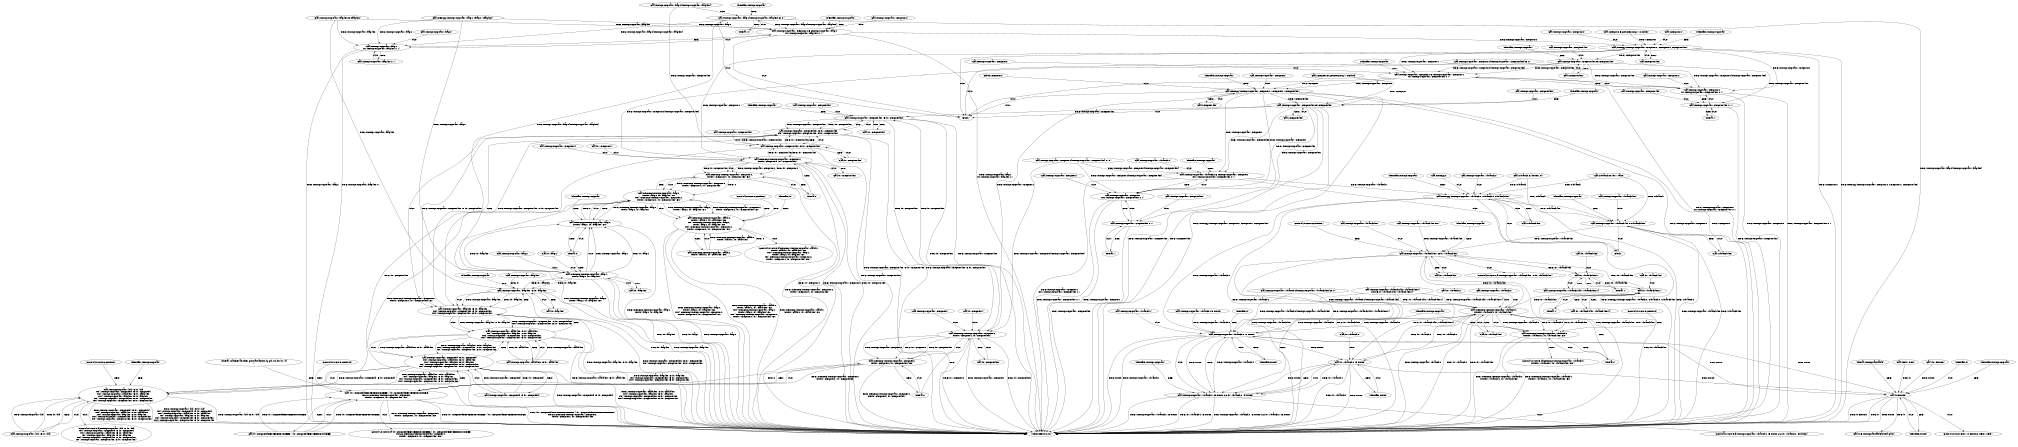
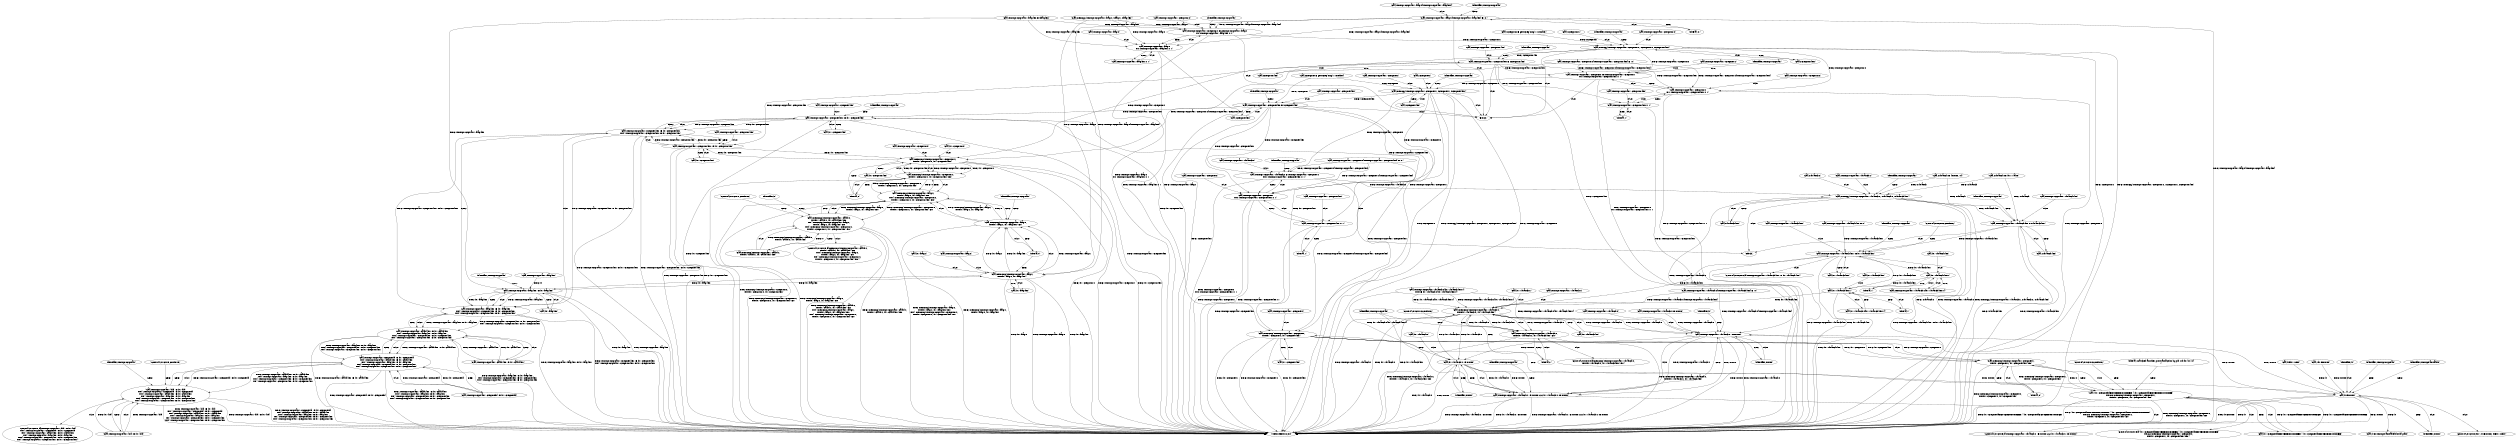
node "(Block,scseqmet.s)": label "(Block,scseqmet.s)" -> "(Call,scseqmet.s)"
edge "(Call,_tmx_proc_ptran->ftag.s[_tmx_proc_ptran->ftag.len])" -> "(Call,_tmx_proc_ptran->cseqnum.len != it->cseqnum.len)": now "(Call,_tmx_proc_ptran->cseqnum.len = scseqnum.len)" -> "(Call,_tmx_proc_ptran->cseqnum.len != it->cseqnum.len)"
node "(Call,memcpy.s)": label "(Call,memcpy.s)" -> "(Call,svbranch.s)"
node "(Call,it->cseqmet.s)": removed
node "(Literal,_tmx_ptran_table)": label "(Literal,_tmx_ptran_table)" -> "(Identifier,_tmx_ptran_table)"
edge "(Call,_tmx_proc_ptran->cseqnum.len = scseqnum.len)" -> "(MethodReturn,int)": added, label "DDG: scseqnum.len"
